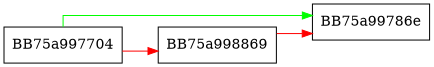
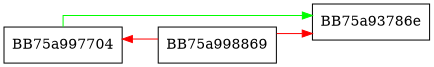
node "BB75a99786e": label "BB75a99786e" -> "BB75a93786e"
edge "BB75a997704" -> "BB75a998869": reversed
